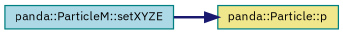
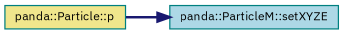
edge "panda::ParticleM::setXYZE" -> "panda::Particle::p": reversed
